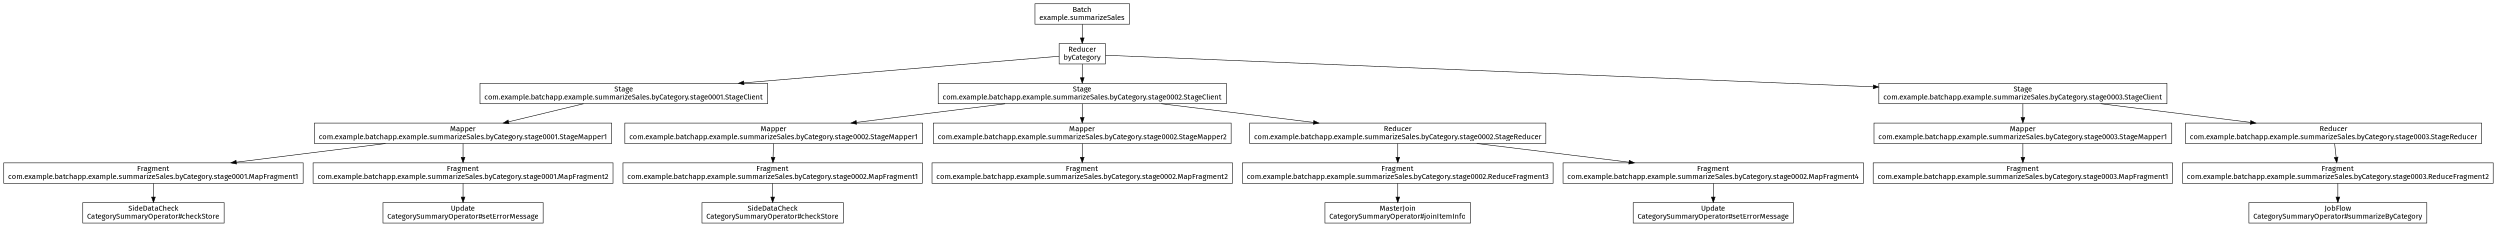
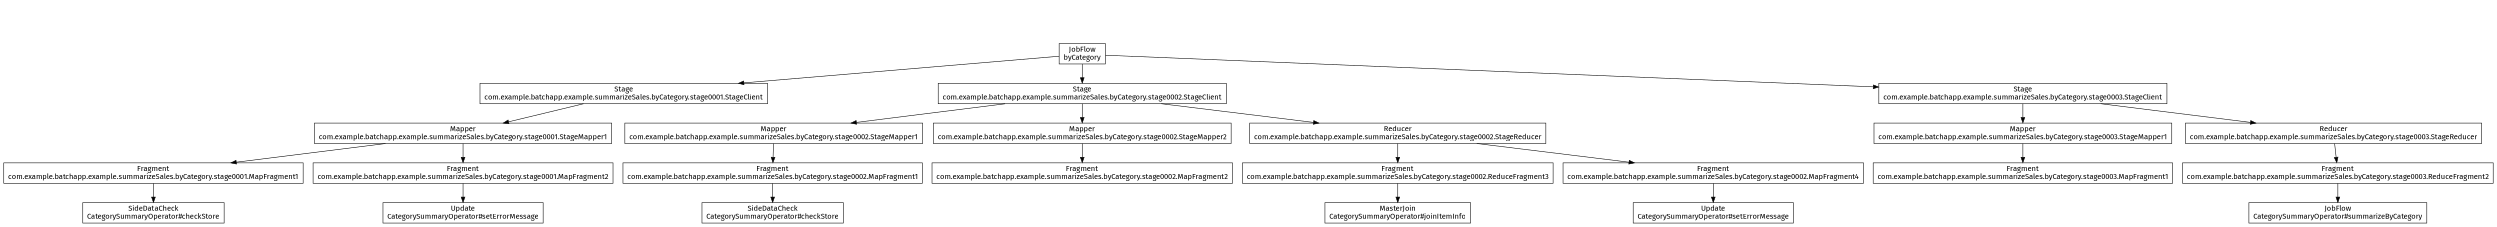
node "Batch example.summarizeSales": removed
node "Reducer byCategory": label "Reducer byCategory" -> "JobFlow byCategory"
